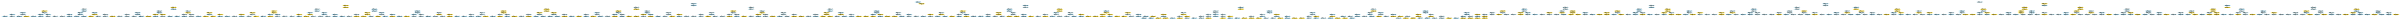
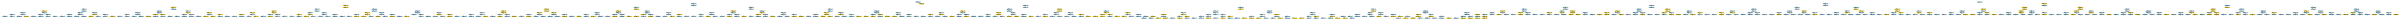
node "Node{data=[6861, 6861]}": fillcolor gold -> skyblue
node "Node{data=[2029, 2029]}": removed
node "Node{data=[7136, 7136]}": removed
node "Node{data=[7142, 7142]}": added
